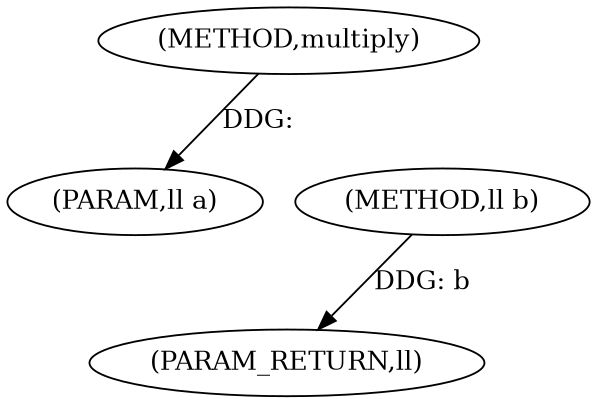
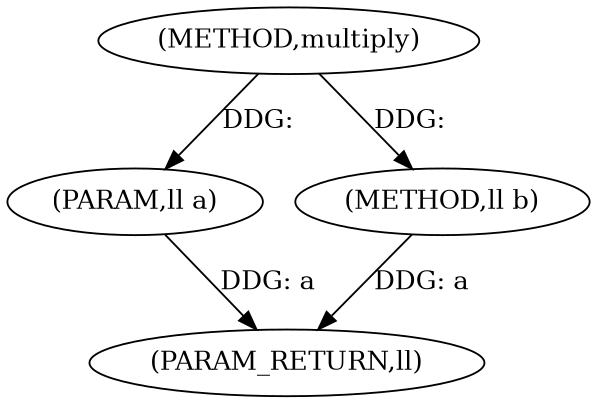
edge "(METHOD,multiply)" -> "(METHOD,ll b)": added, label "DDG:"
edge "(PARAM,ll a)" -> "(PARAM_RETURN,ll)": added, label "DDG: a"
edge "(METHOD,ll b)" -> "(PARAM_RETURN,ll)": label "DDG: b" -> "DDG: a"
